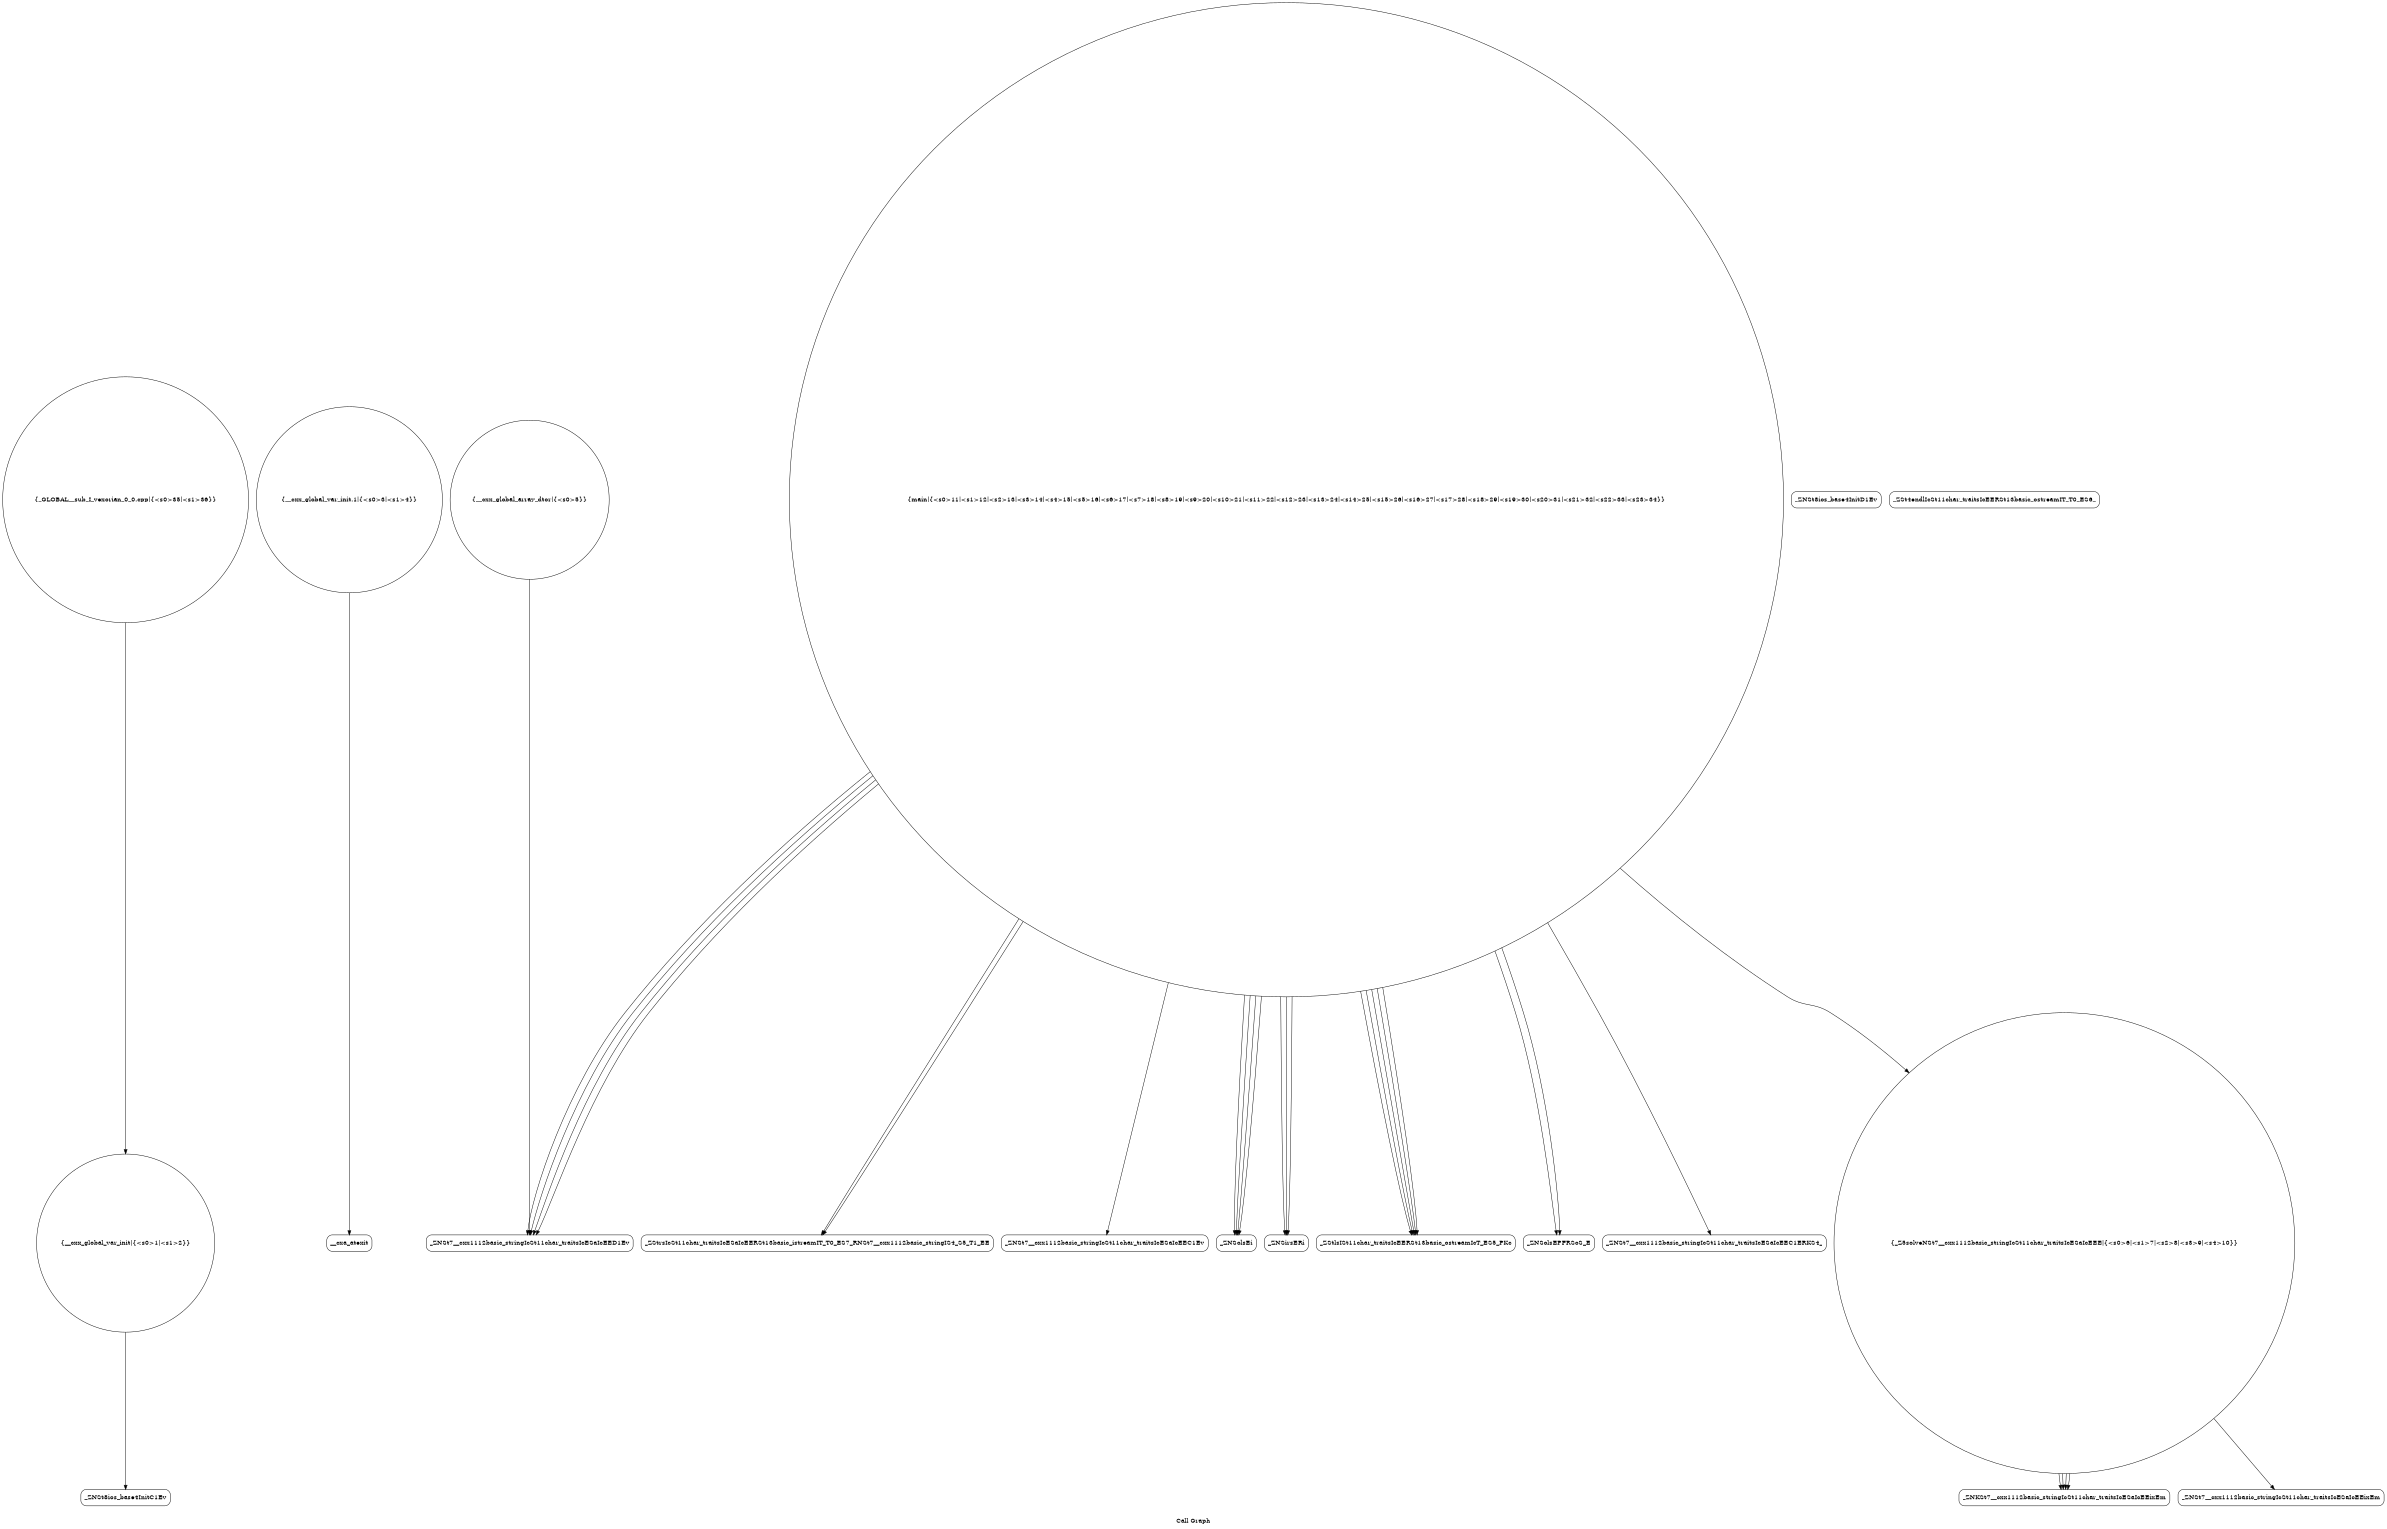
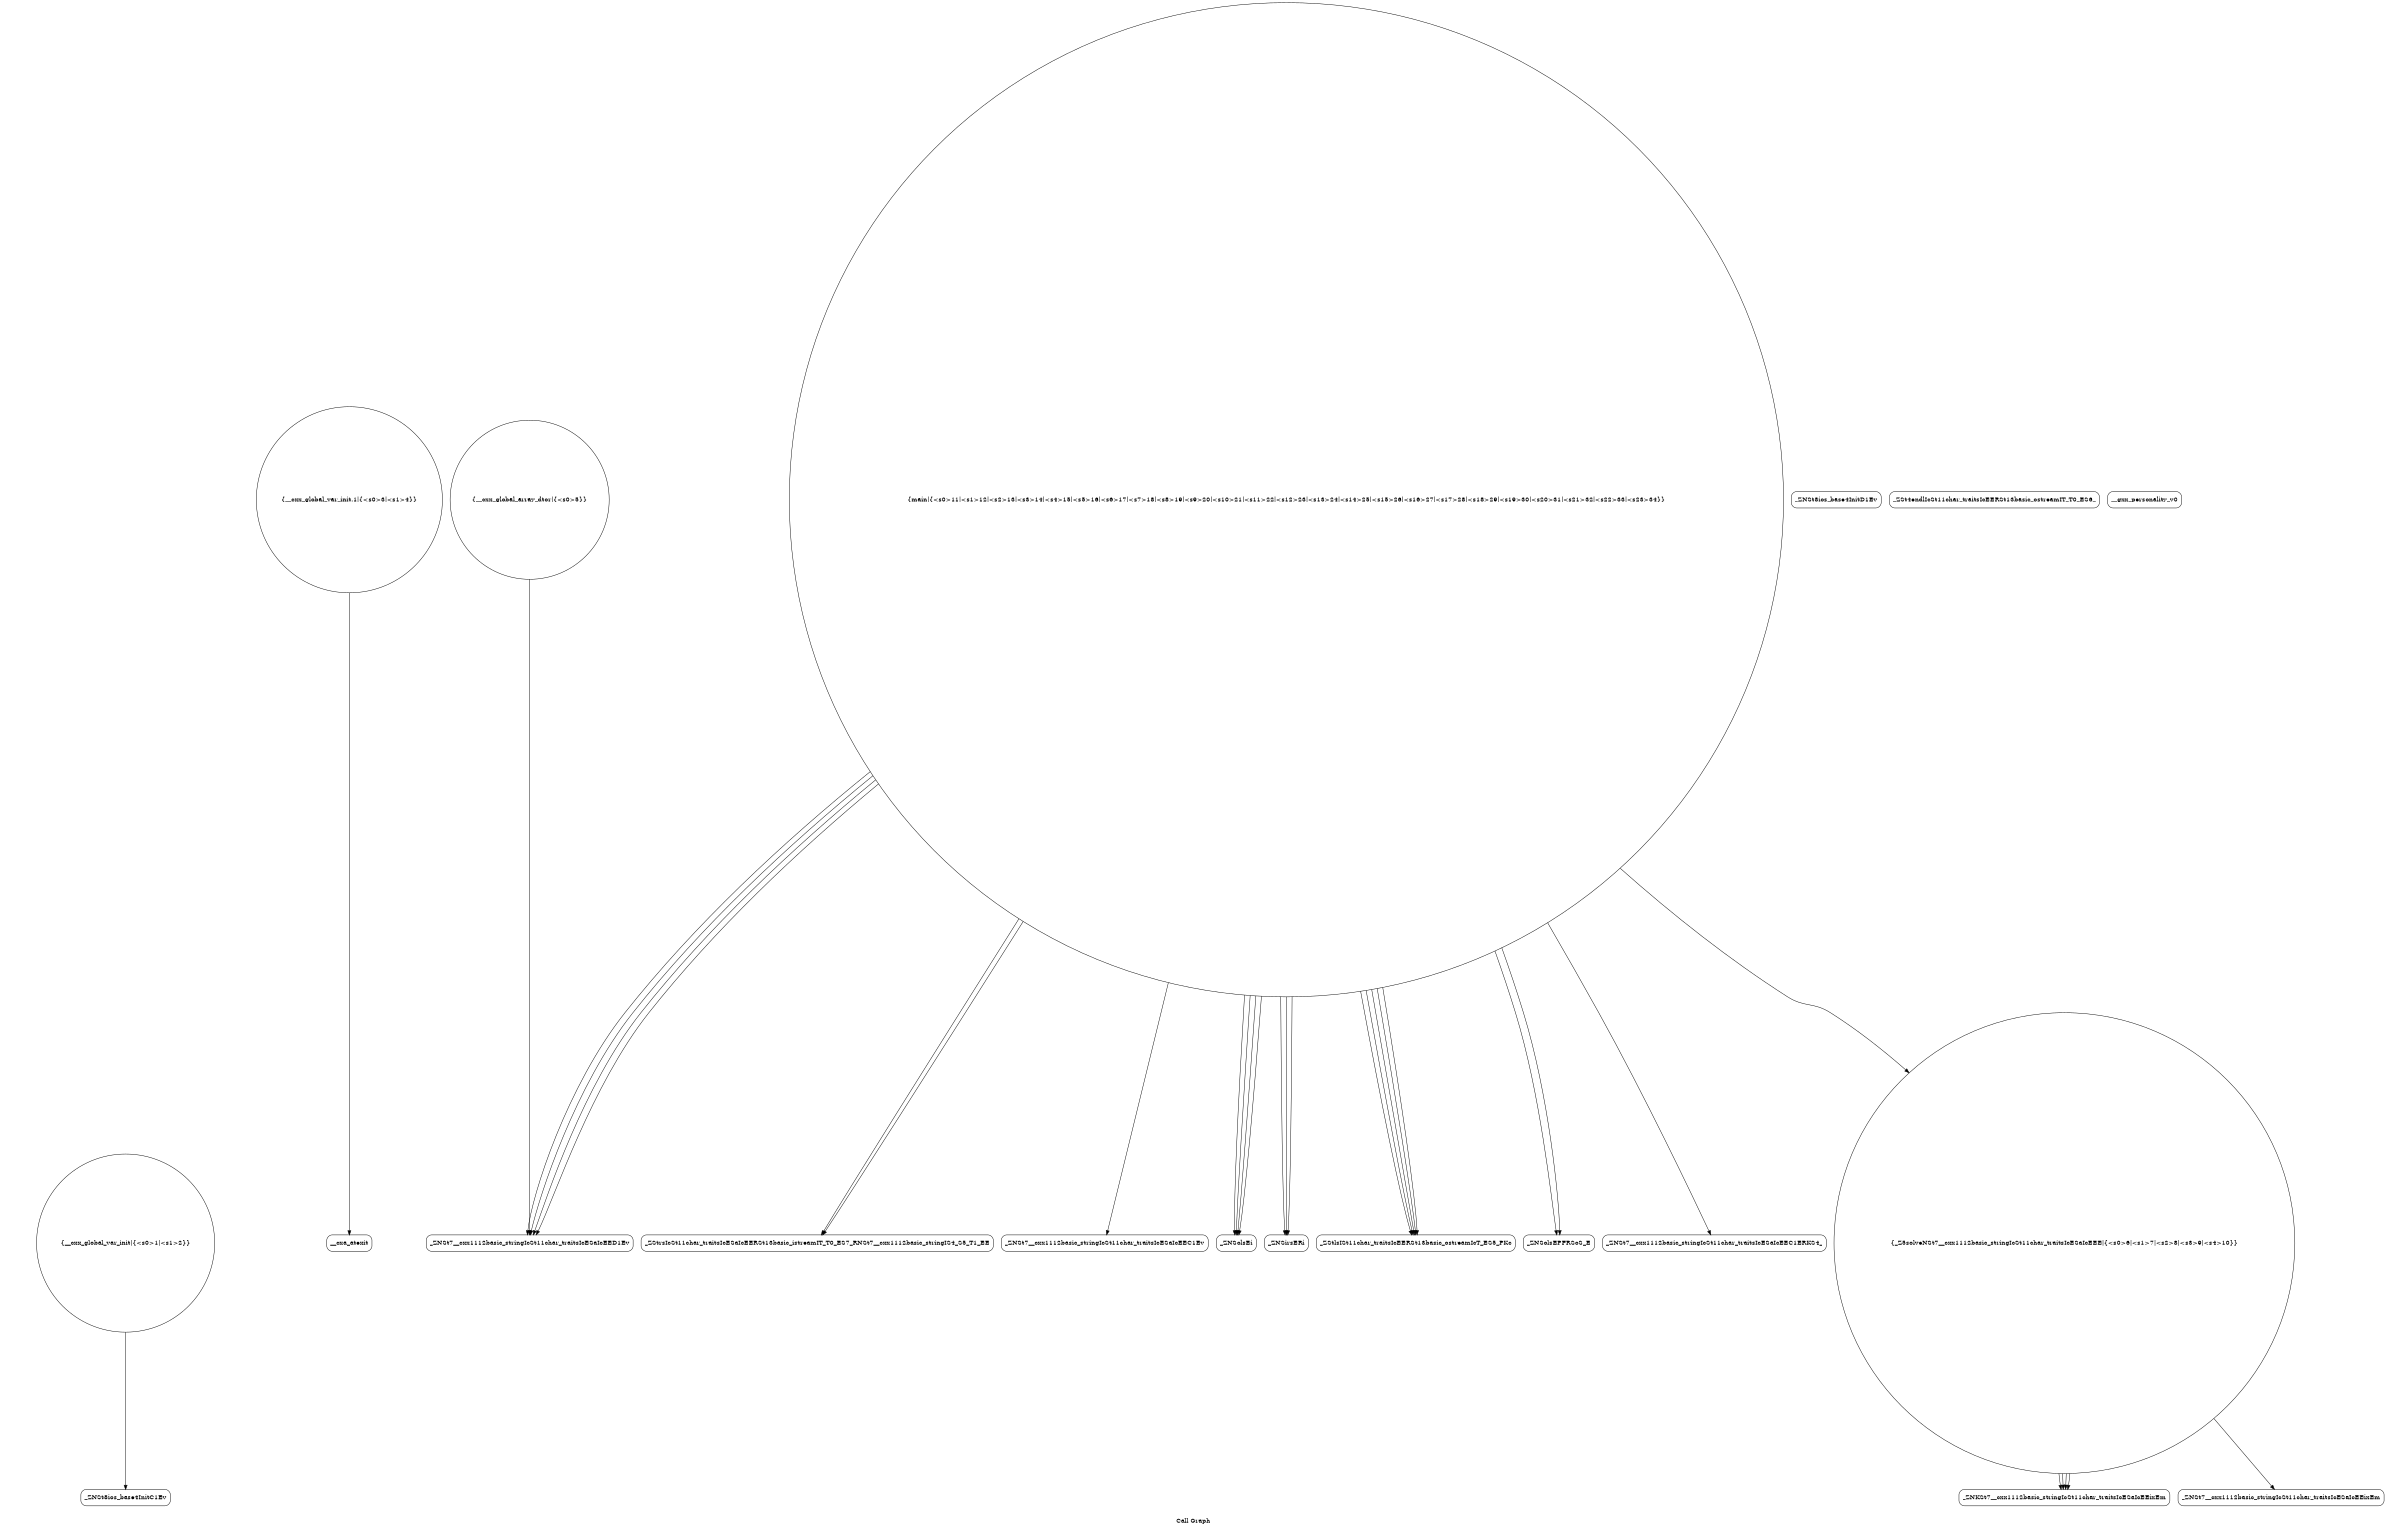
node "{_GLOBAL__sub_I_vexorian_0_0.cpp|{<s0>35|<s1>36}}": removed
node "__gxx_personality_v0": added
